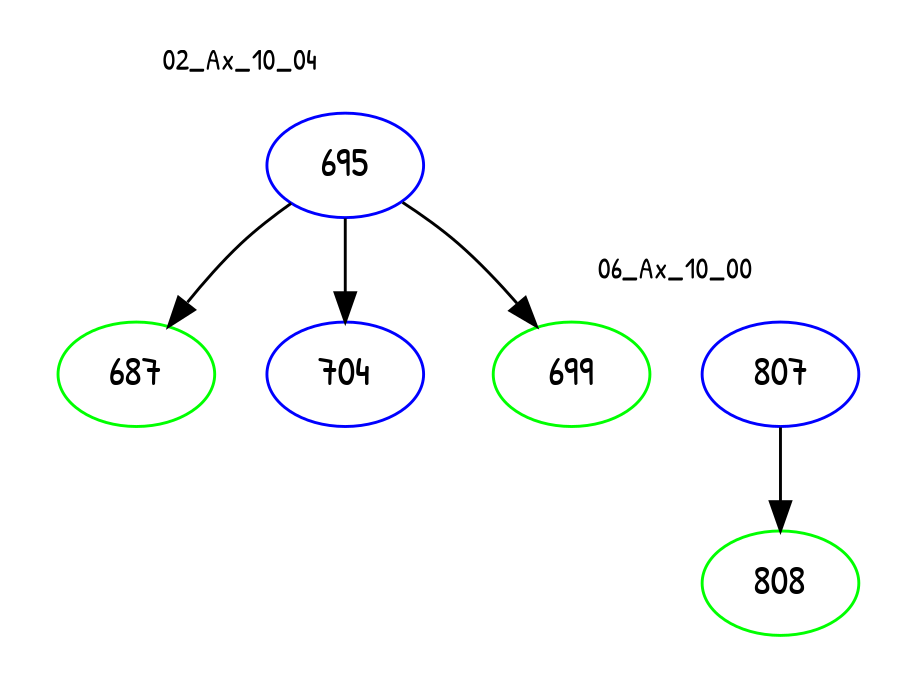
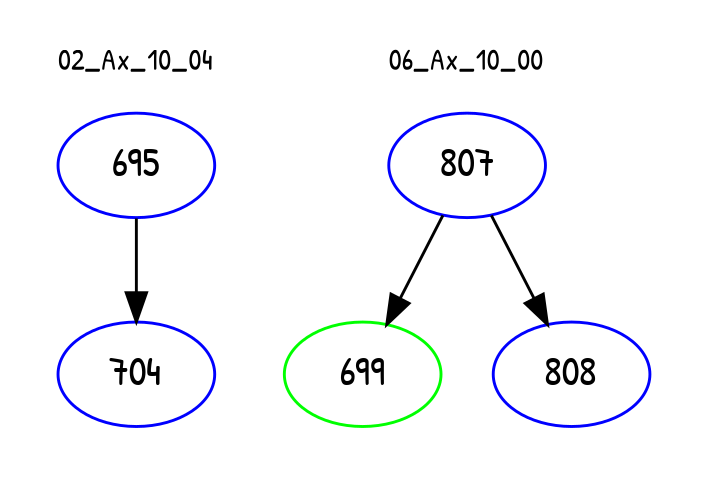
edge "695" -> "699": now "807" -> "699"
node "687": removed
node "808": color green -> blue
